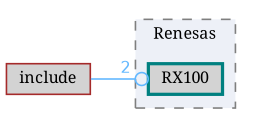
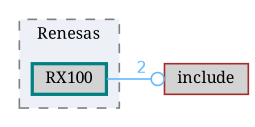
edge "include" -> "RX100": reversed
